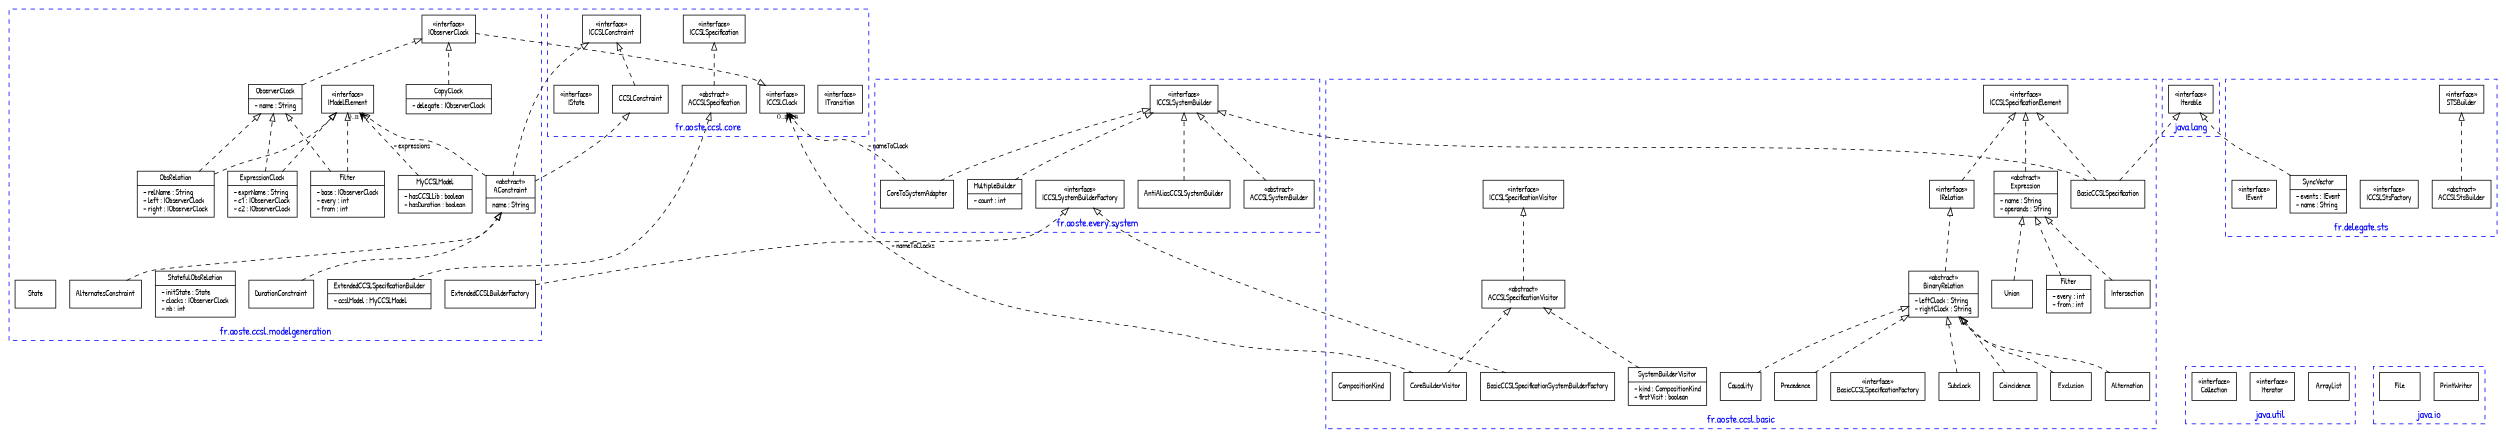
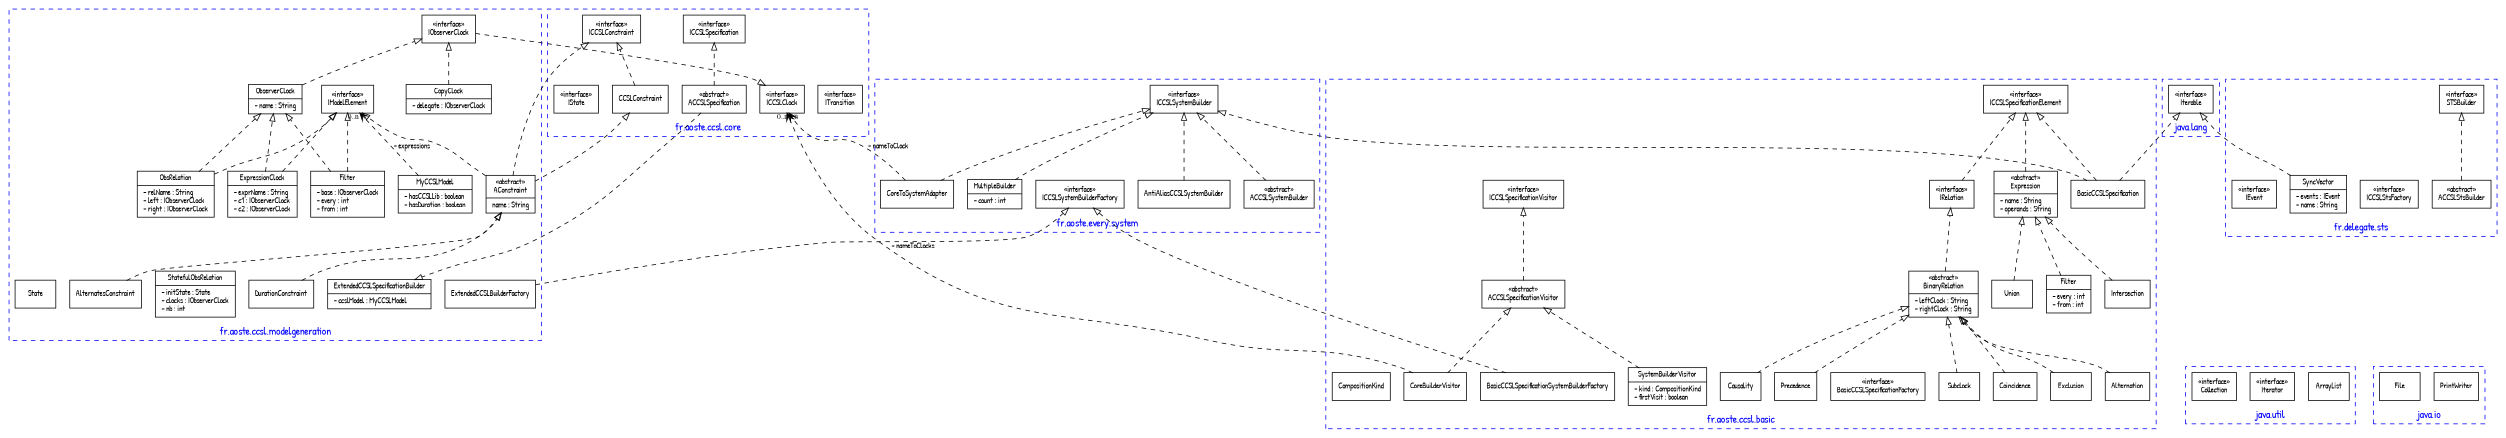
edge "ExtendedCCSLSpecificationBuilder" -> "ACCSLSpecification": reversed
